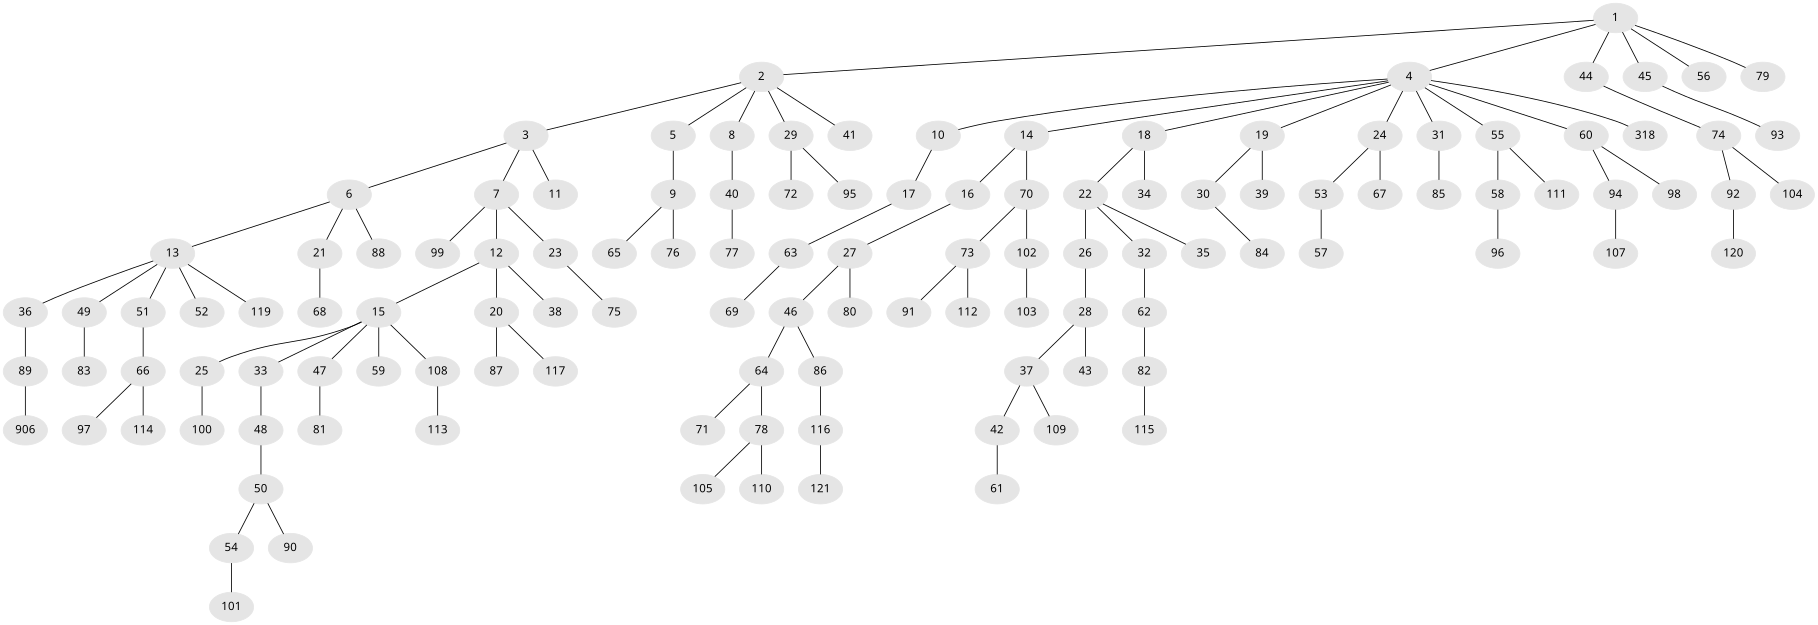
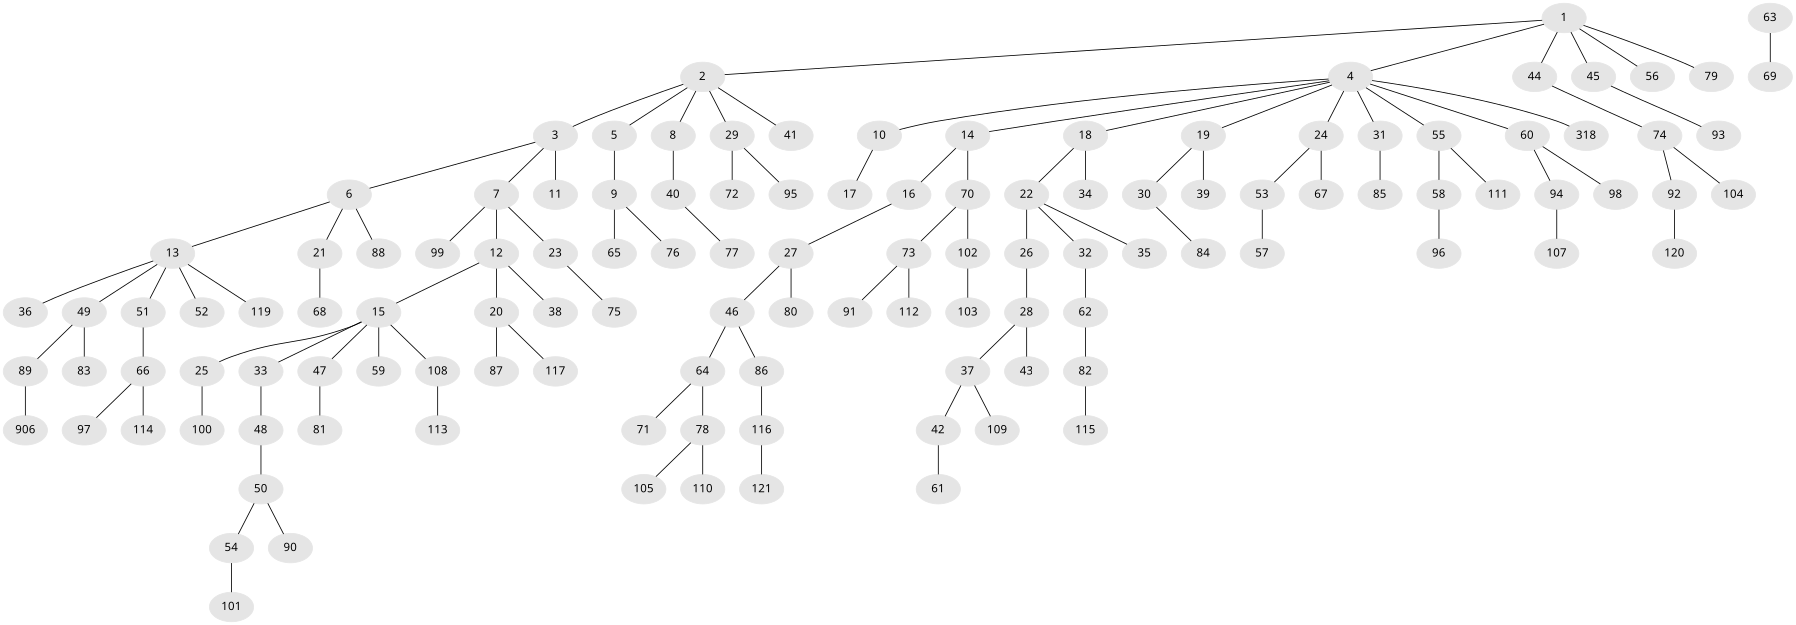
edge "17" -- "63": removed
edge "36" -- "89": now "49" -- "89"
